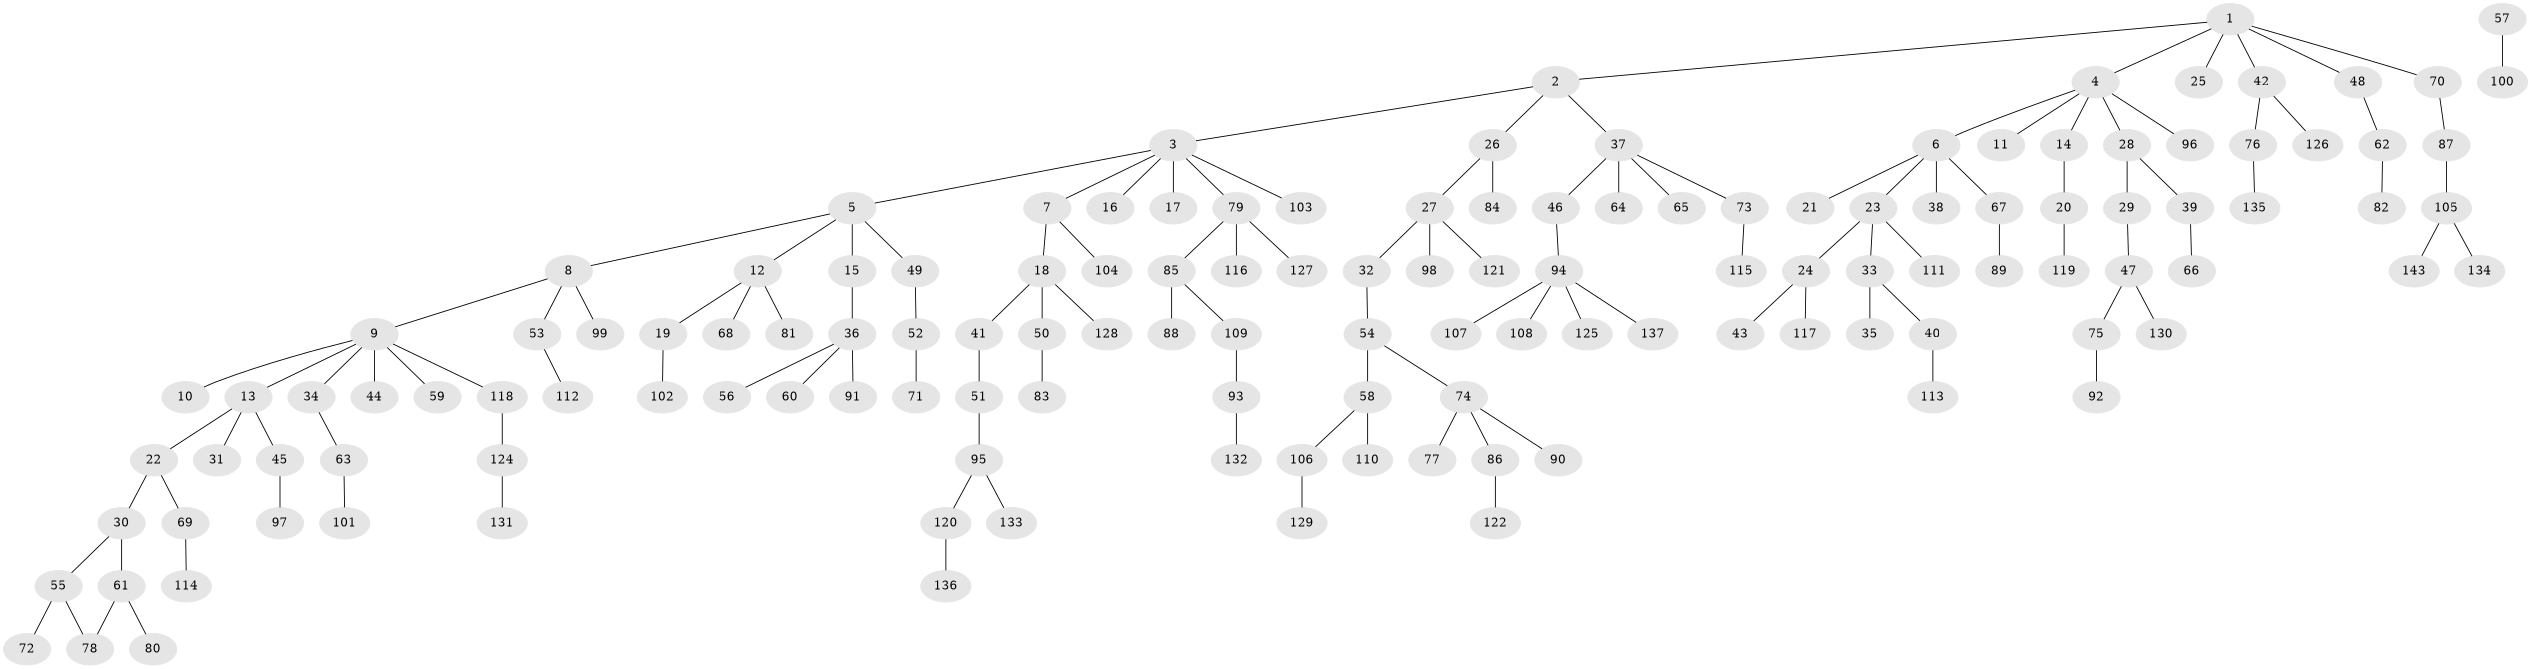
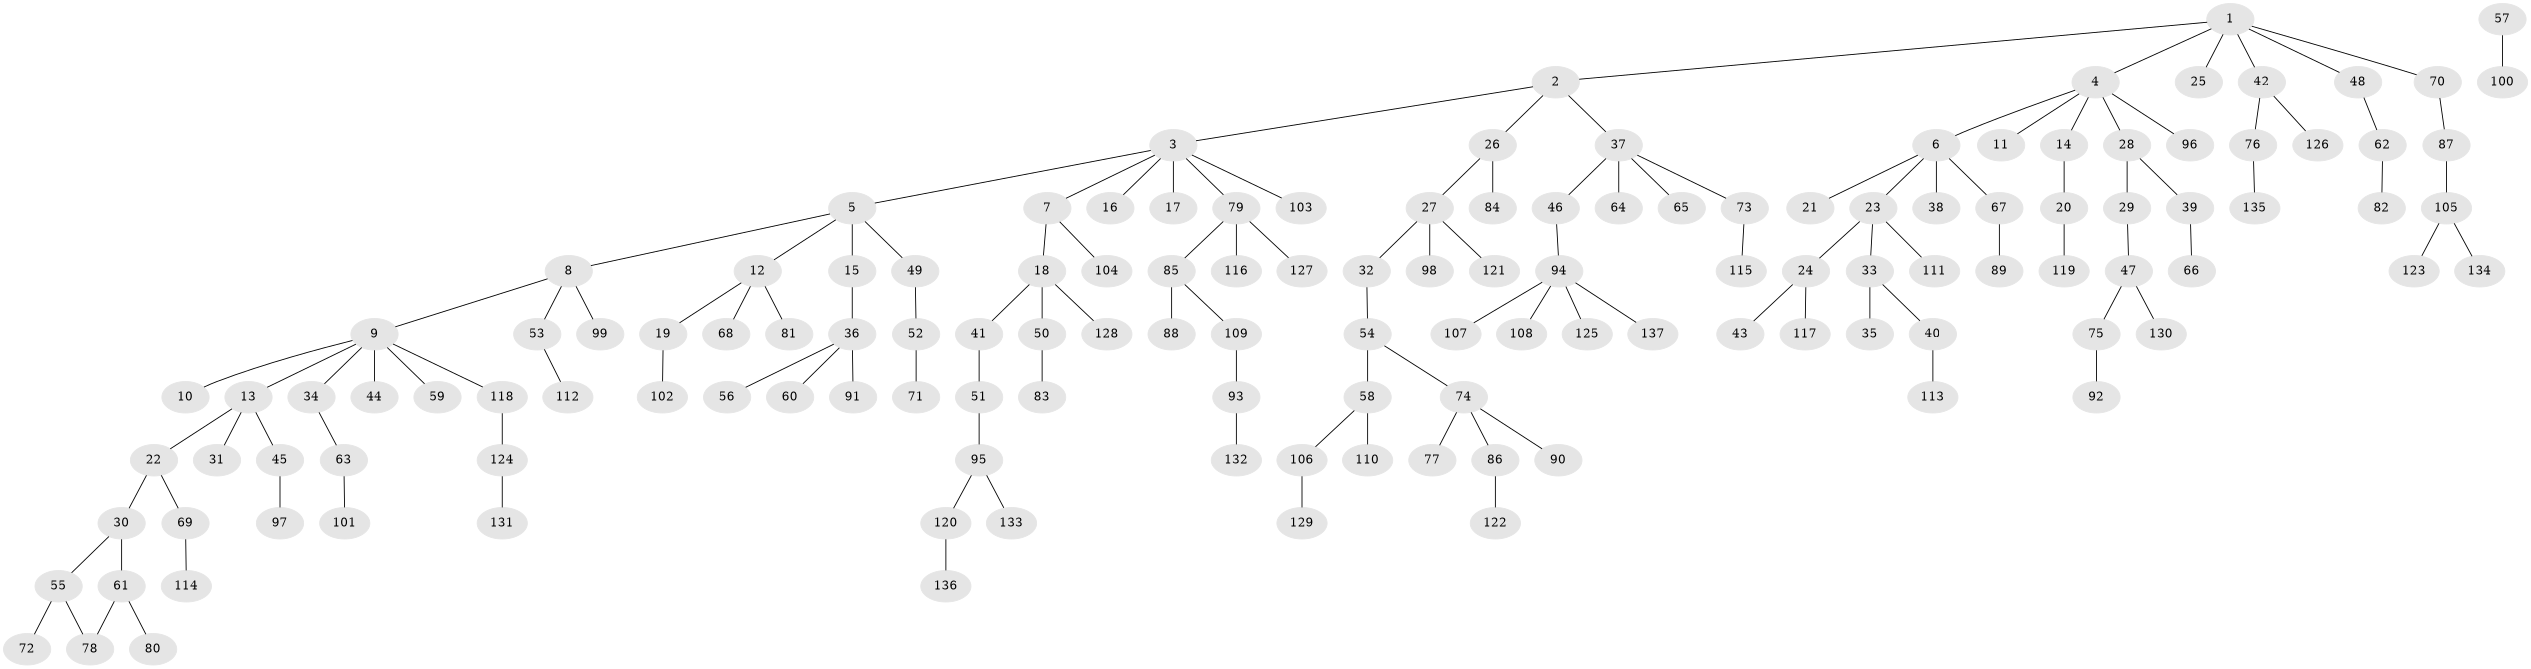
node "143": label "143" -> "123"
